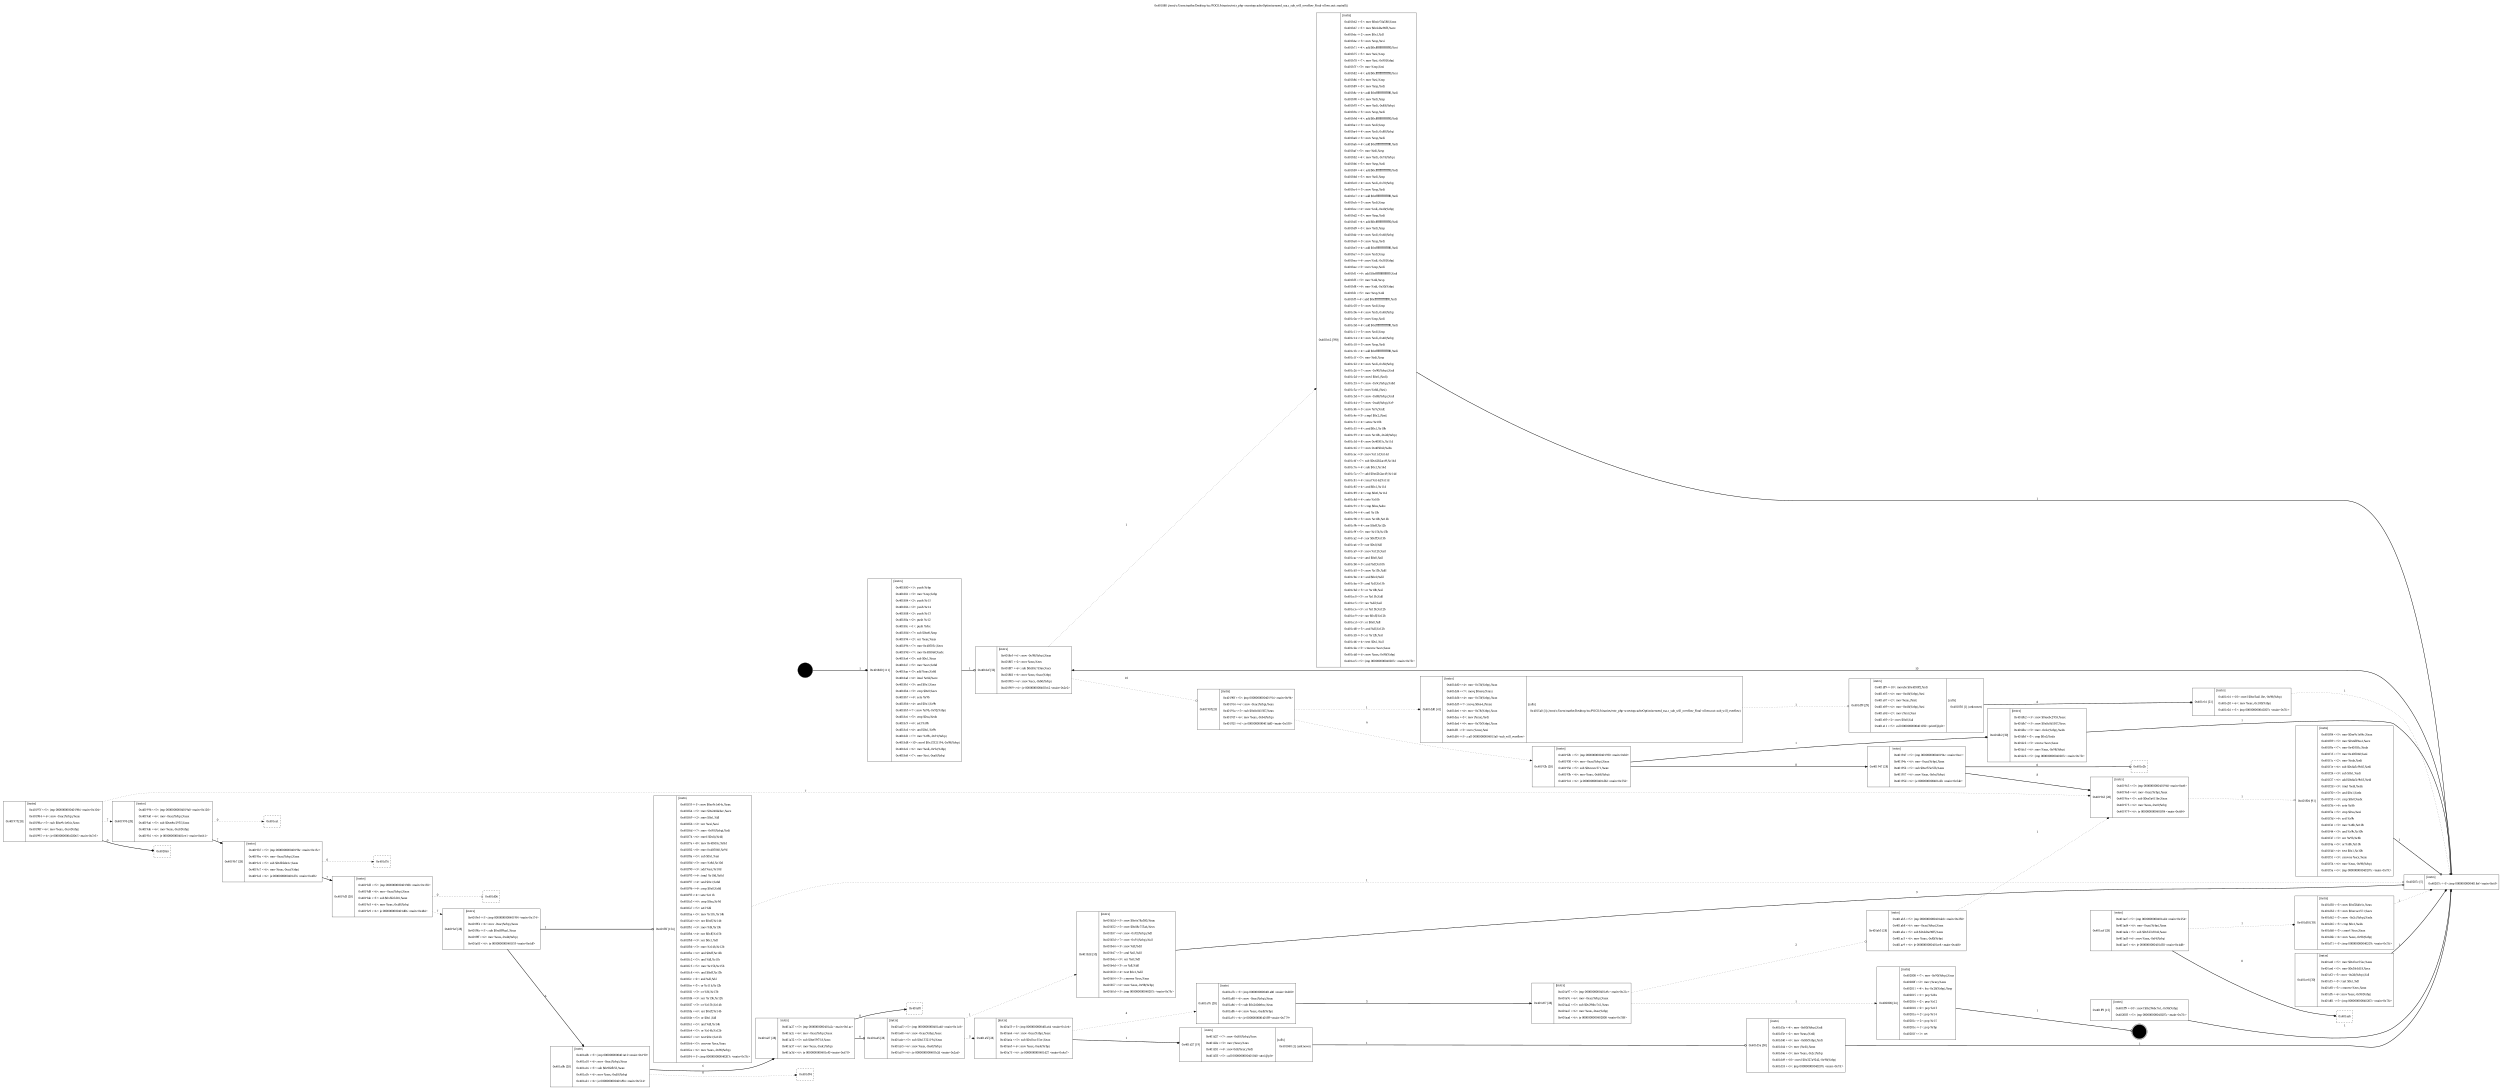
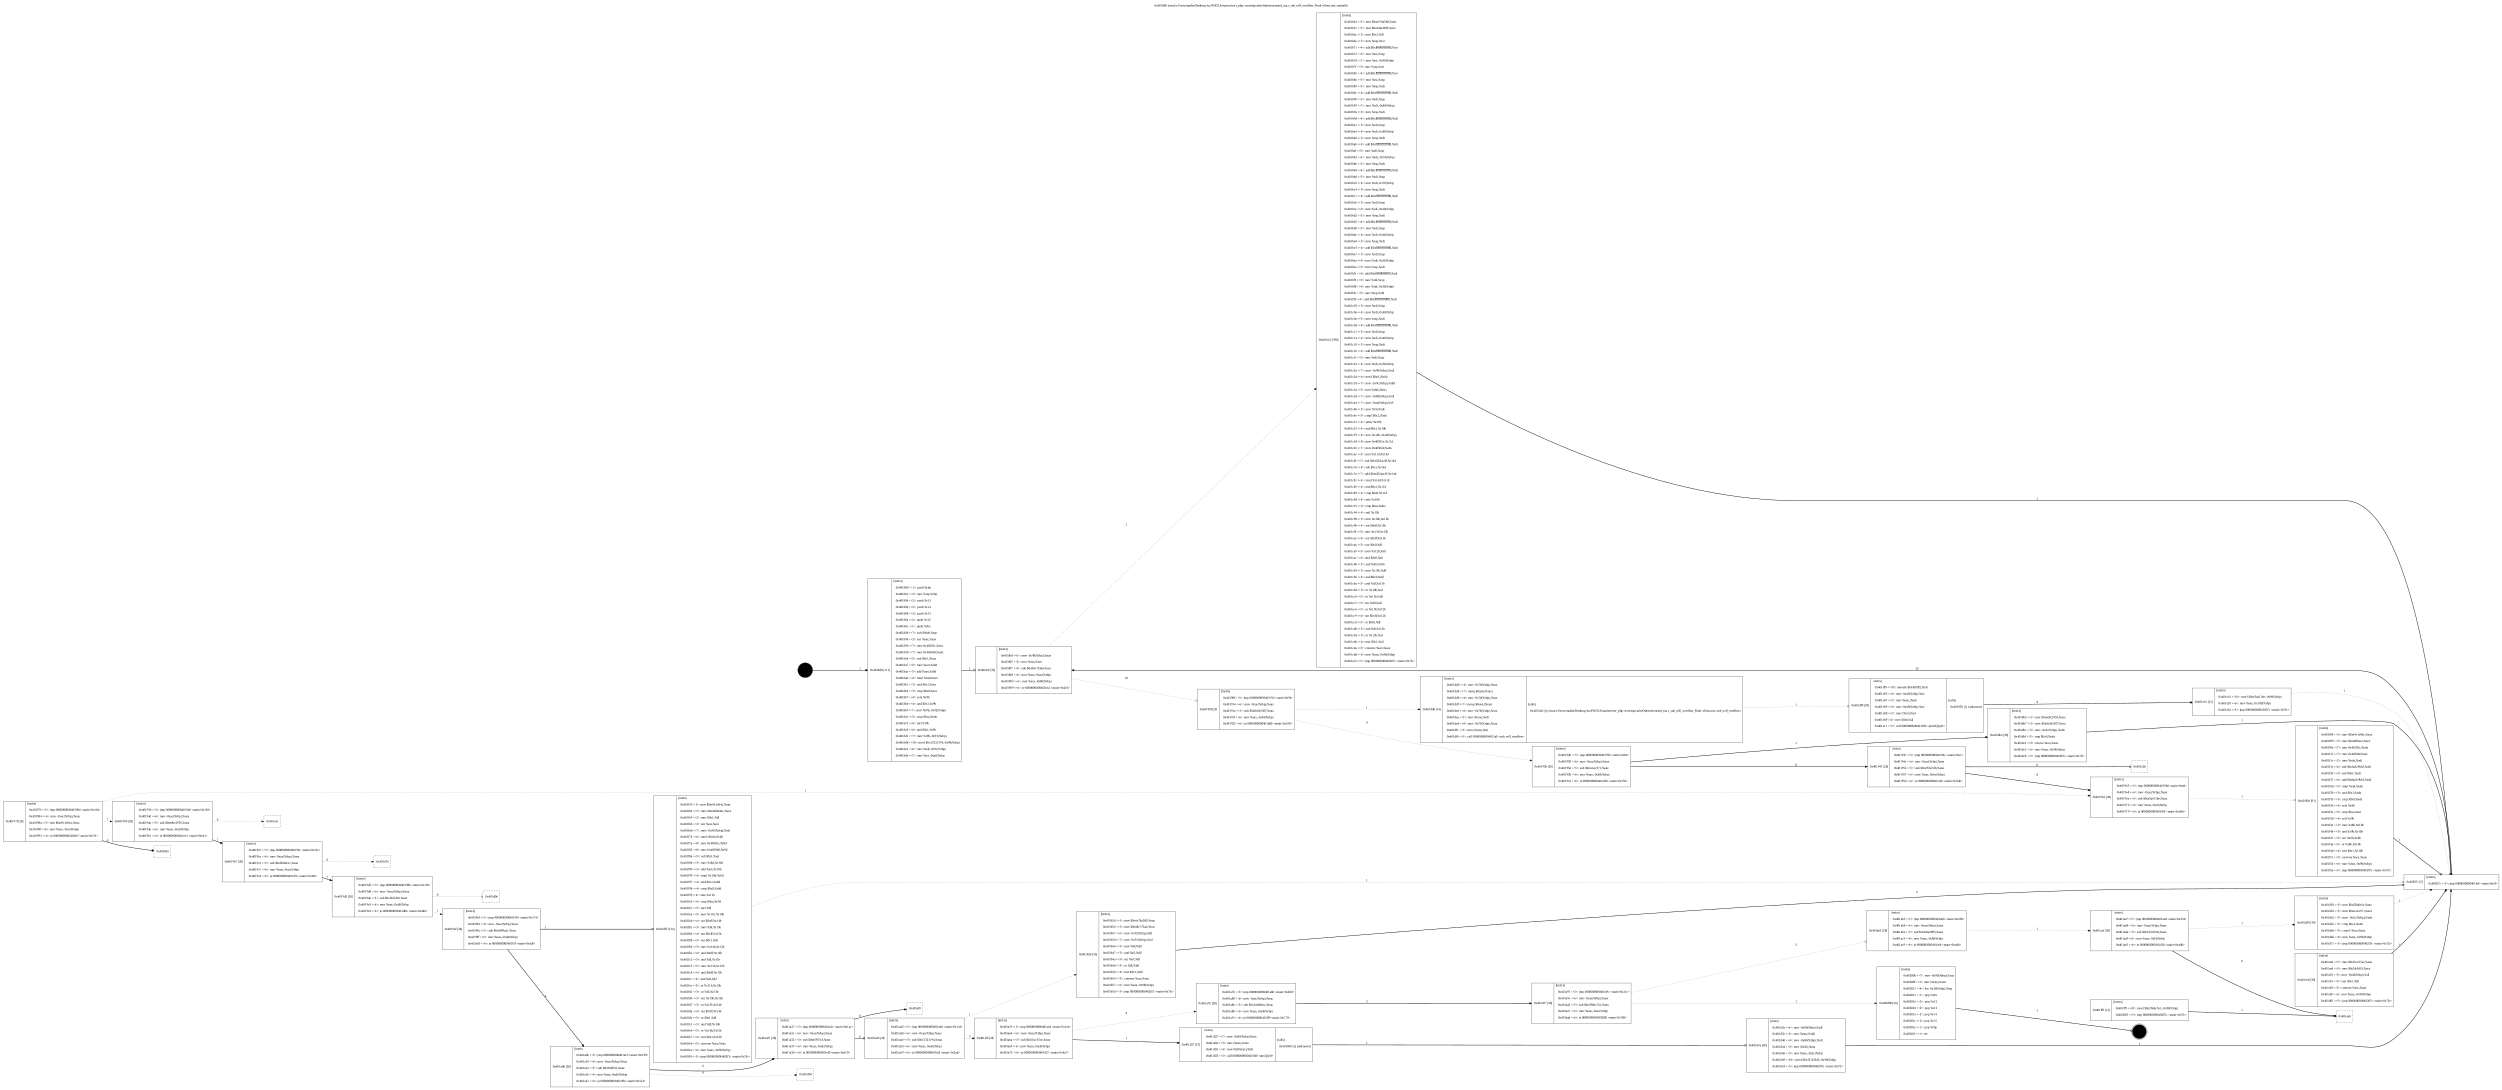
edge "0x401ab3 [28]" -> "0x401963 [28]": now "0x401ab3 [28]" -> "0x401acf [28]"
edge "0x401ff9 [15]" -> "0x40207c [5]": now "0x401ff9 [15]" -> "0x401aeb"
